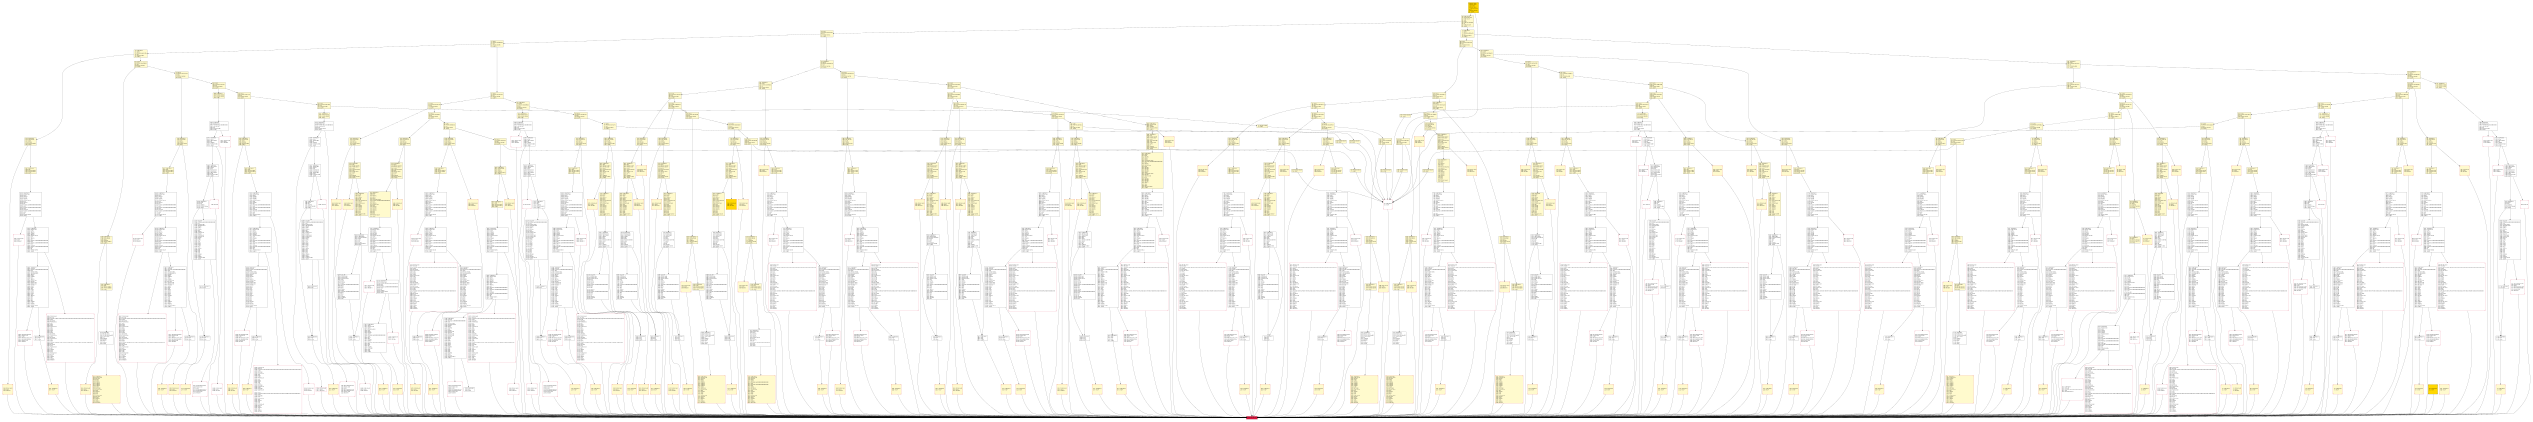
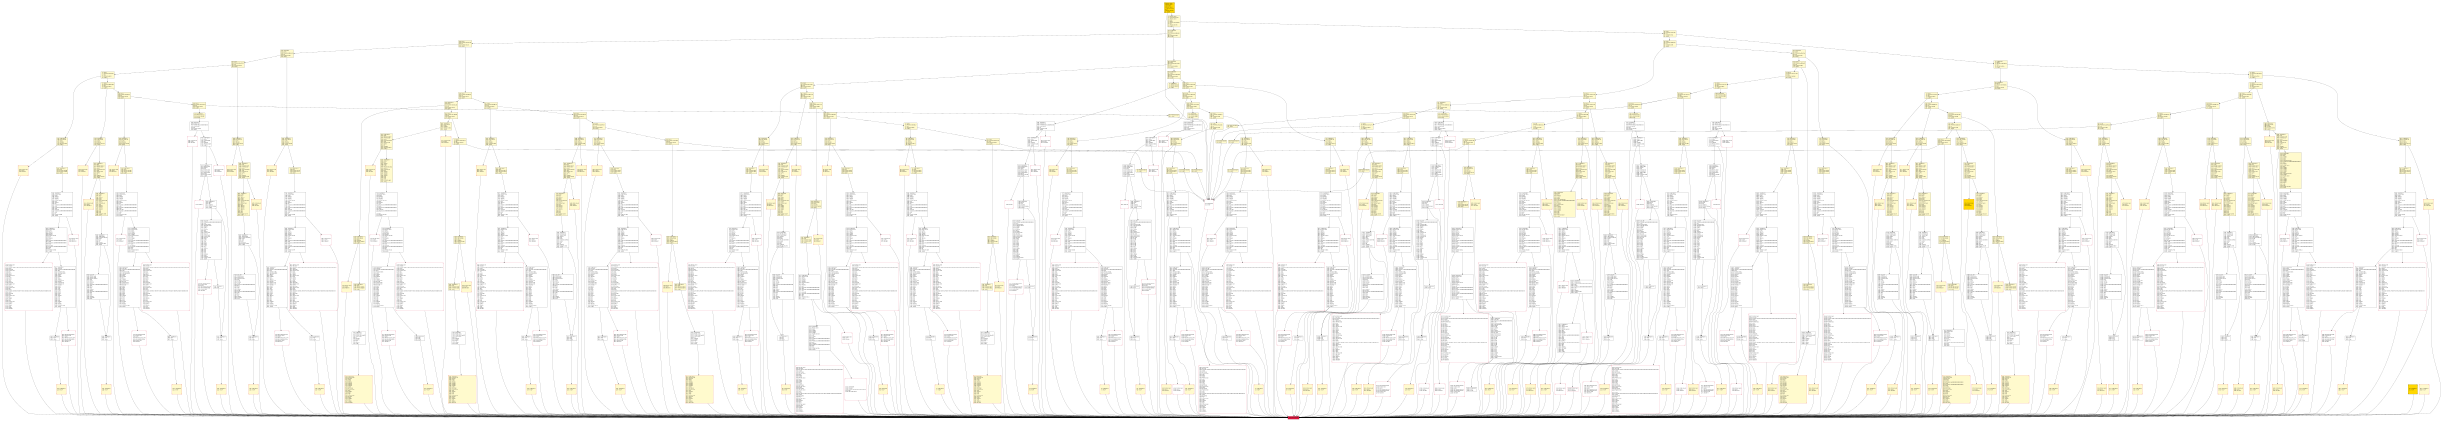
node "1915: PUSH1 0x00 1917: DUP1 1918: REVERT": added
